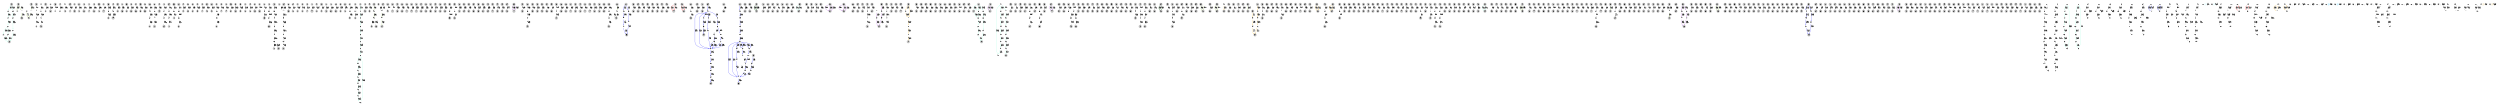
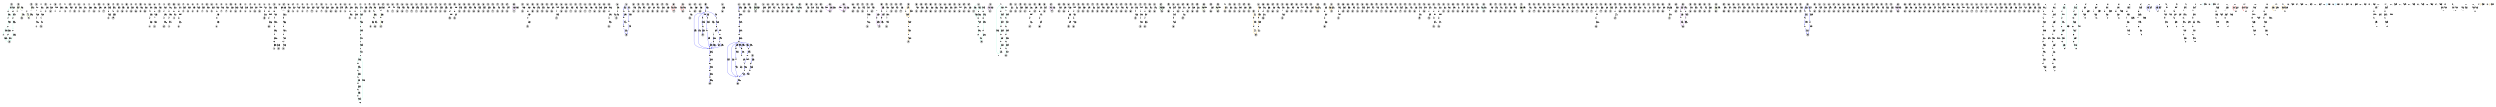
edge "769" -> "574": reversed
edge "854" -> "855": now "857" -> "855"
